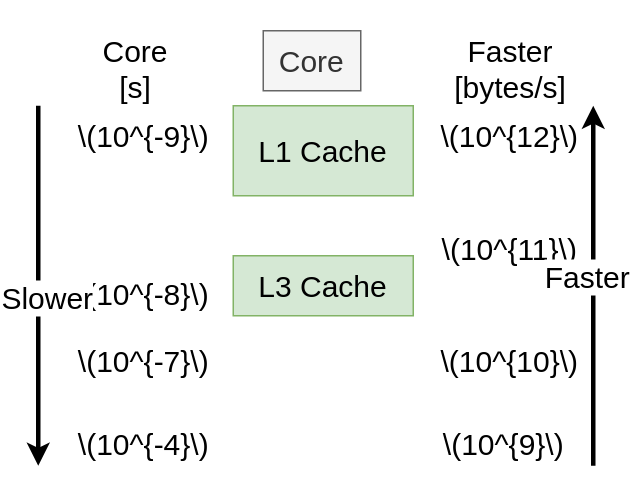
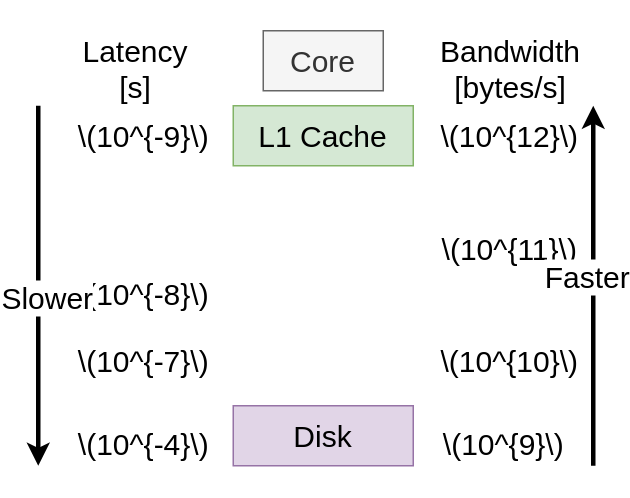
node "Core": size 98x60 -> 120x60
node "Core [s]": label "Core [s]" -> "Latency [s]"
node "Faster[bytes/s]": label "Faster[bytes/s]" -> "Bandwidth[bytes/s]"
node "L1 Cache": size 180x90 -> 180x60
node "L3 Cache": removed
node "Disk": added
